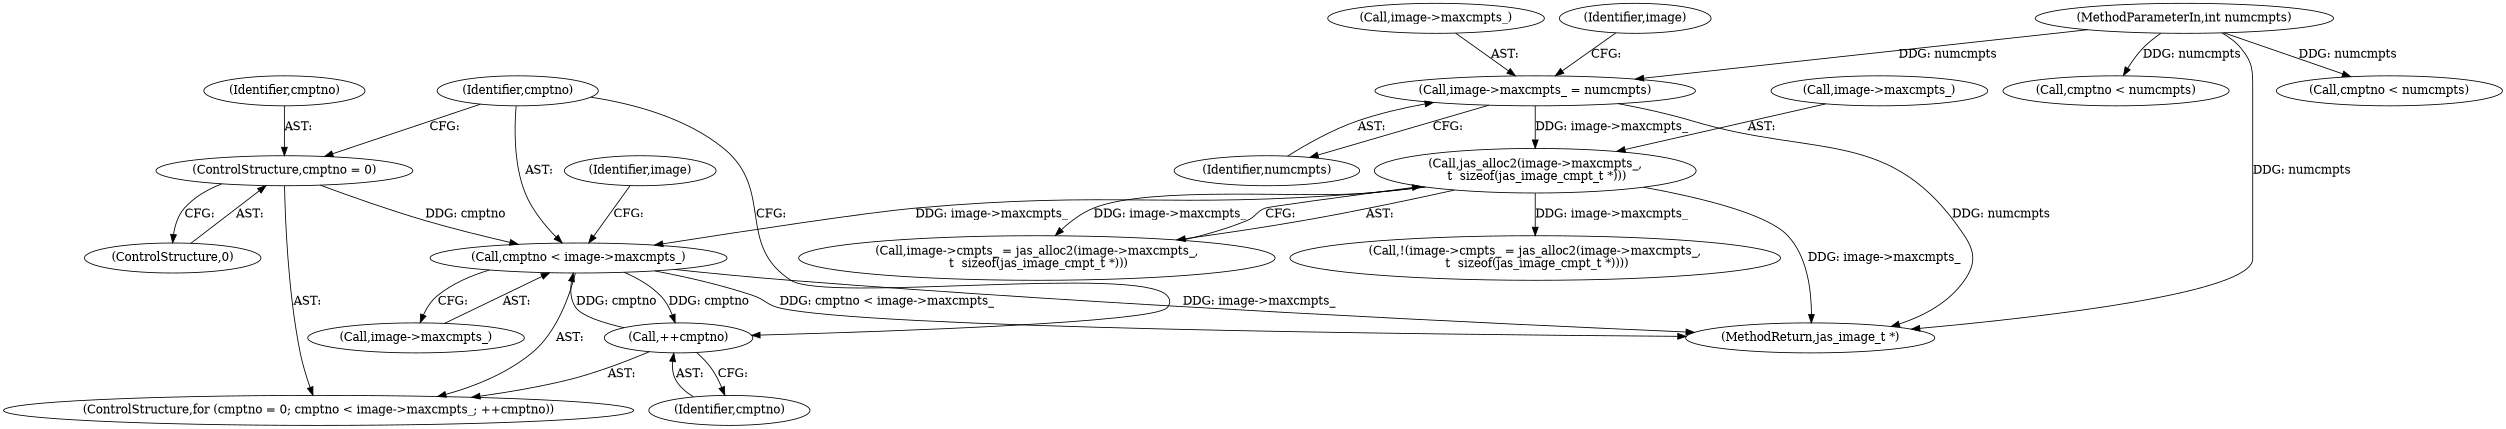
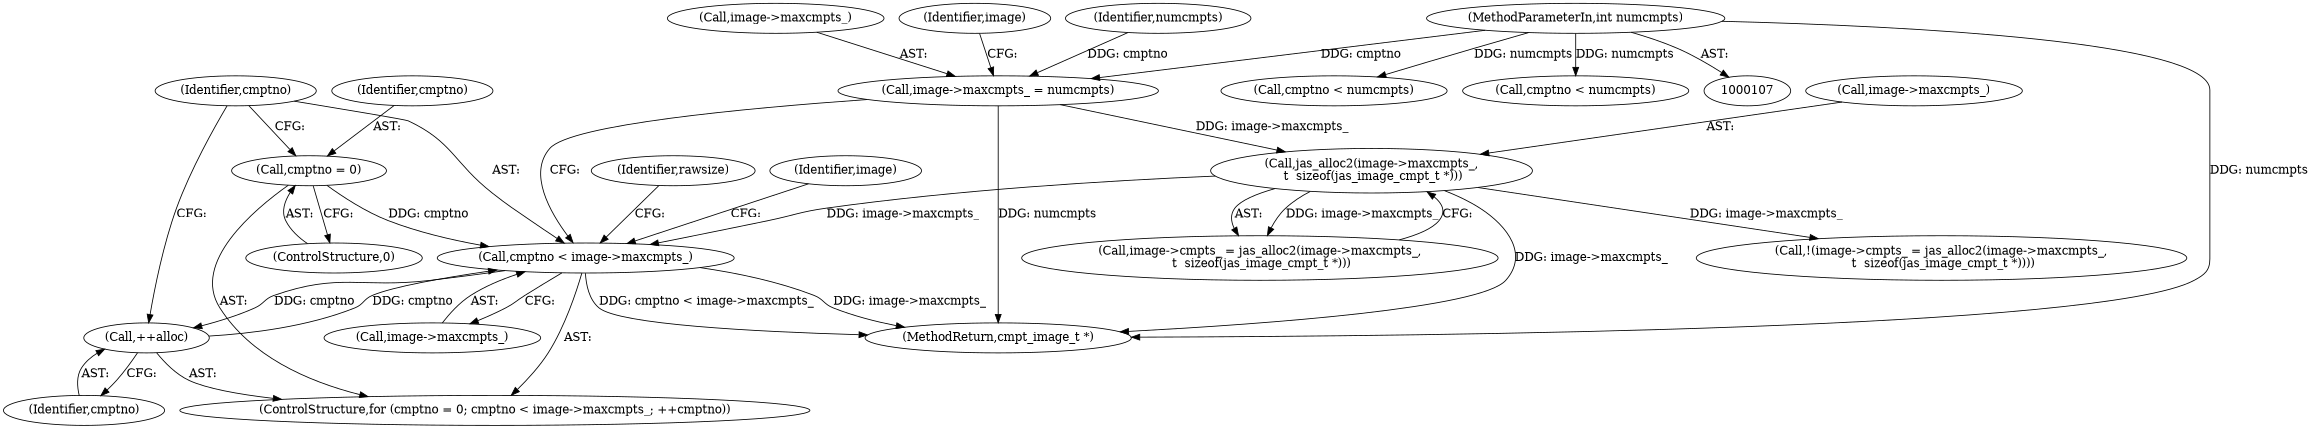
edge "(MethodParameterIn,int numcmpts)" -> "(Call,image->maxcmpts_ = numcmpts)": label "DDG: numcmpts" -> "DDG: cmptno"
node "1000107": added
edge "(Identifier,numcmpts)" -> "(Call,image->maxcmpts_ = numcmpts)": label "AST: " -> "DDG: cmptno"
edge "(Call,image->maxcmpts_ = numcmpts)" -> "(Identifier,numcmpts)": now "(Call,image->maxcmpts_ = numcmpts)" -> "(Call,cmptno < image->maxcmpts_)"
node "(ControlStructure,cmptno = 0)": label "(ControlStructure,cmptno = 0)" -> "(Call,cmptno = 0)"
node "(Identifier,rawsize)": added
node "(Call,++cmptno)": label "(Call,++cmptno)" -> "(Call,++alloc)"
node "(MethodReturn,jas_image_t *)": label "(MethodReturn,jas_image_t *)" -> "(MethodReturn,cmpt_image_t *)"
